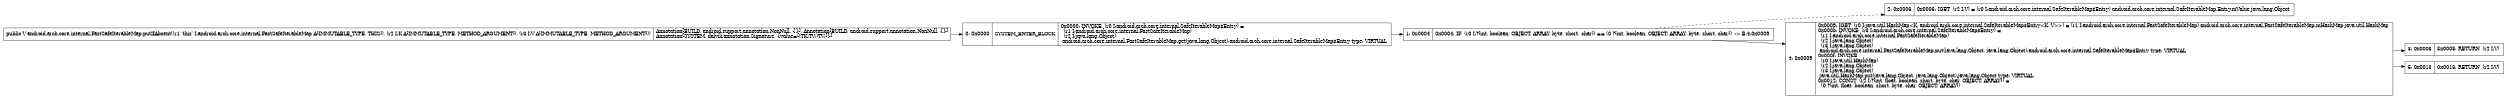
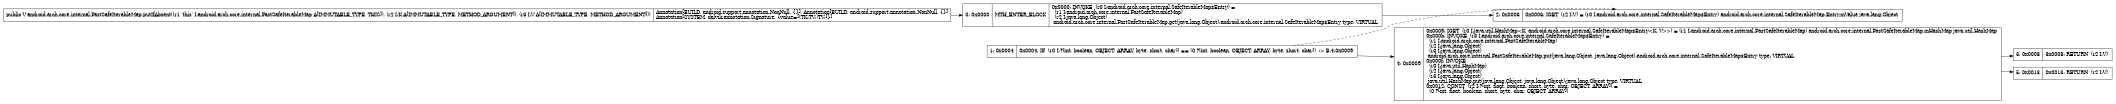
node "0: 0x0000": text "SYSTEM_ENTER_BLOCK" -> "MTH_ENTER_BLOCK"
edge "0: 0x0000" -> "1: 0x0004": now "0: 0x0000" -> "2: 0x0006"
